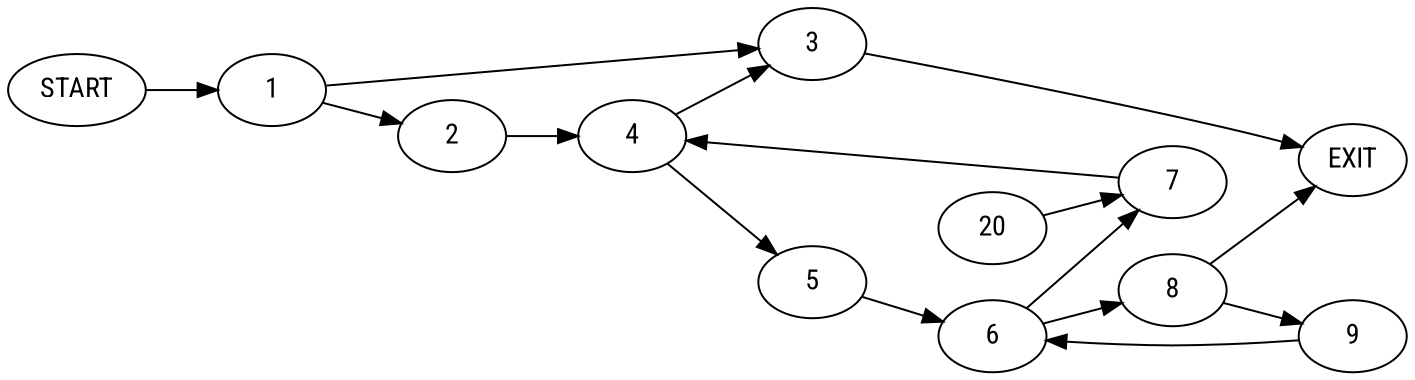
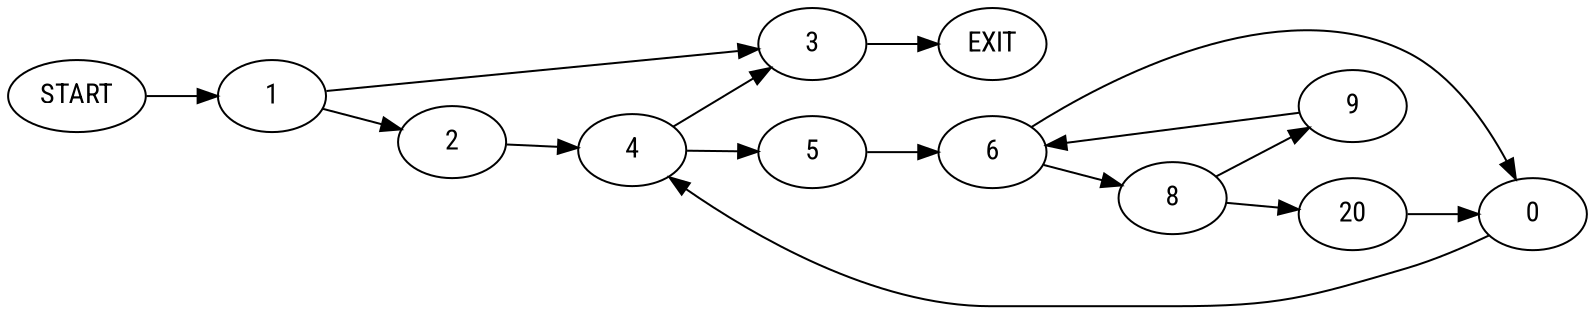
node "7": label "7" -> "0"
edge "8" -> "EXIT": now "8" -> "20"
